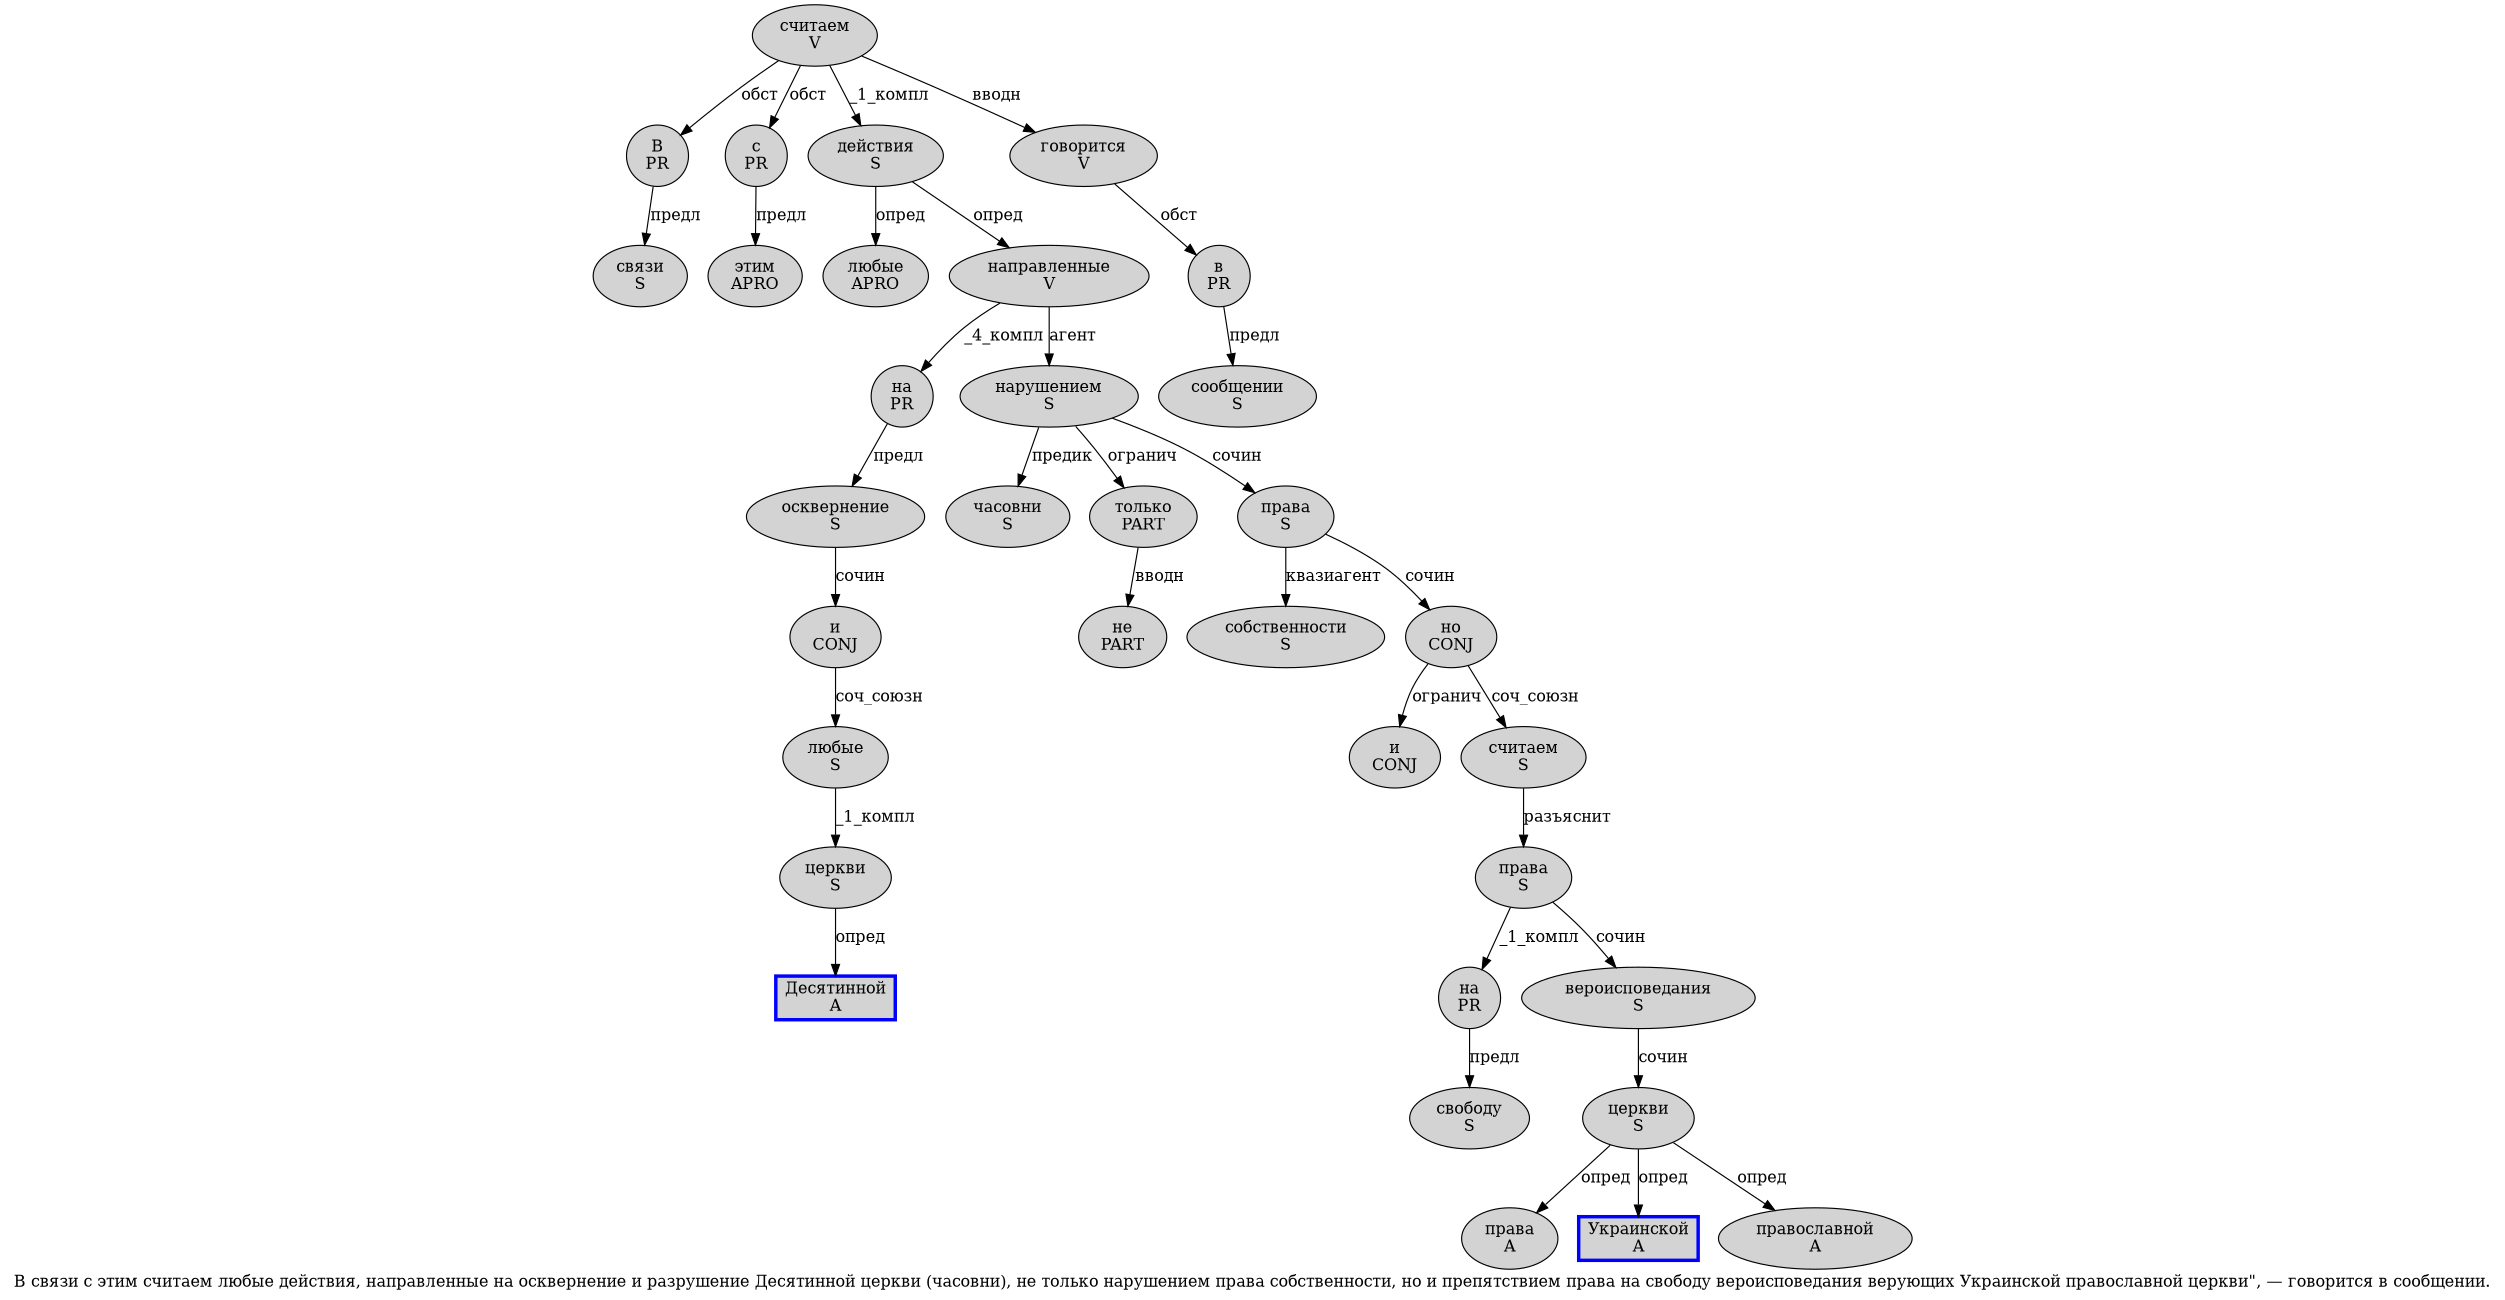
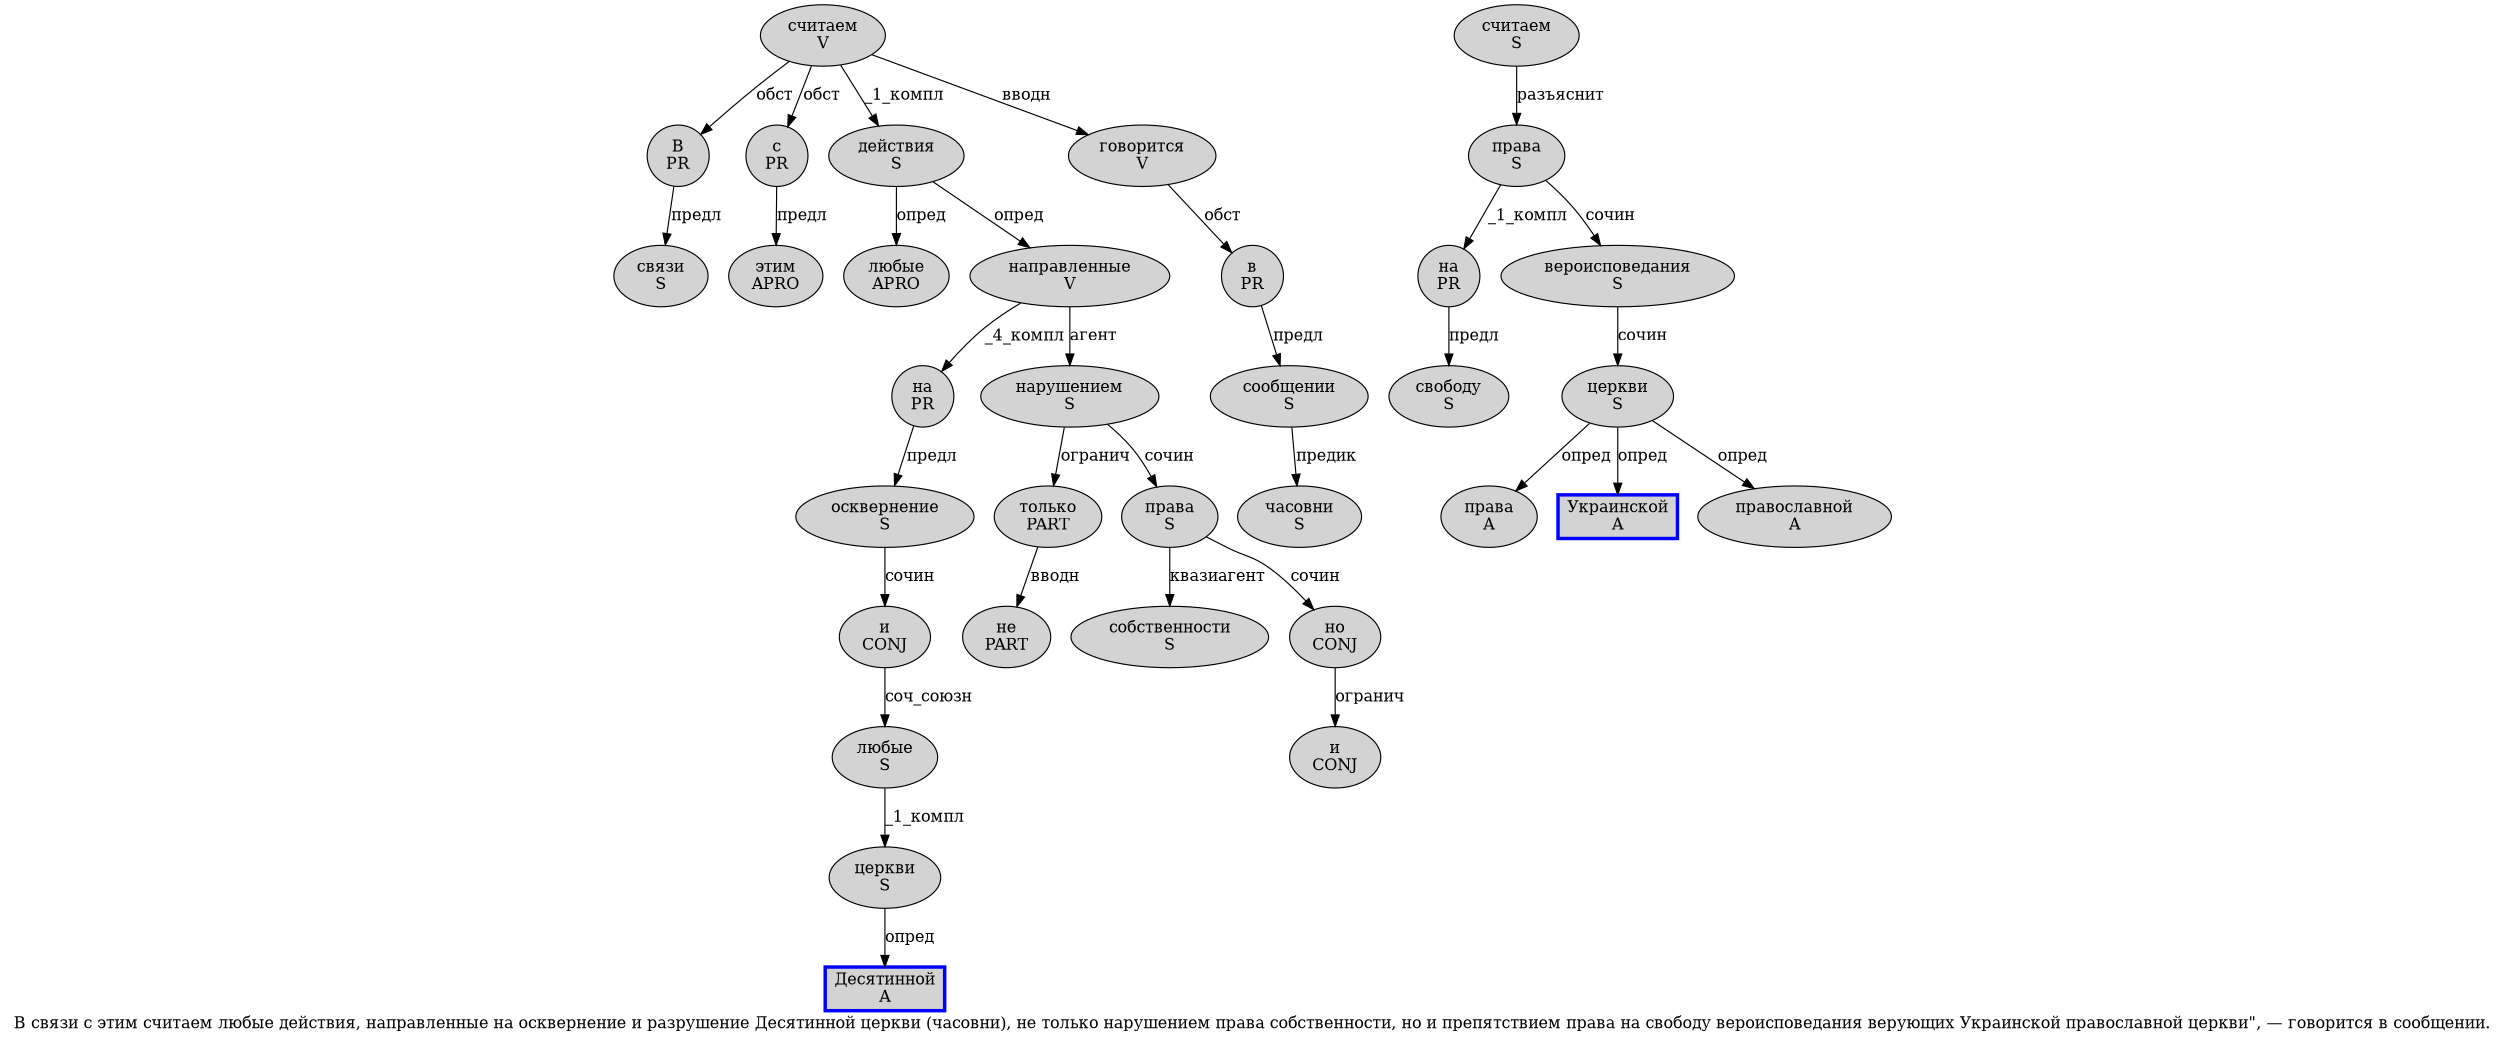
edge "нарушением S" -> "часовни S": now "сообщении S" -> "часовни S"
edge "но CONJ" -> "считаем S": removed, label "соч_союзн"
